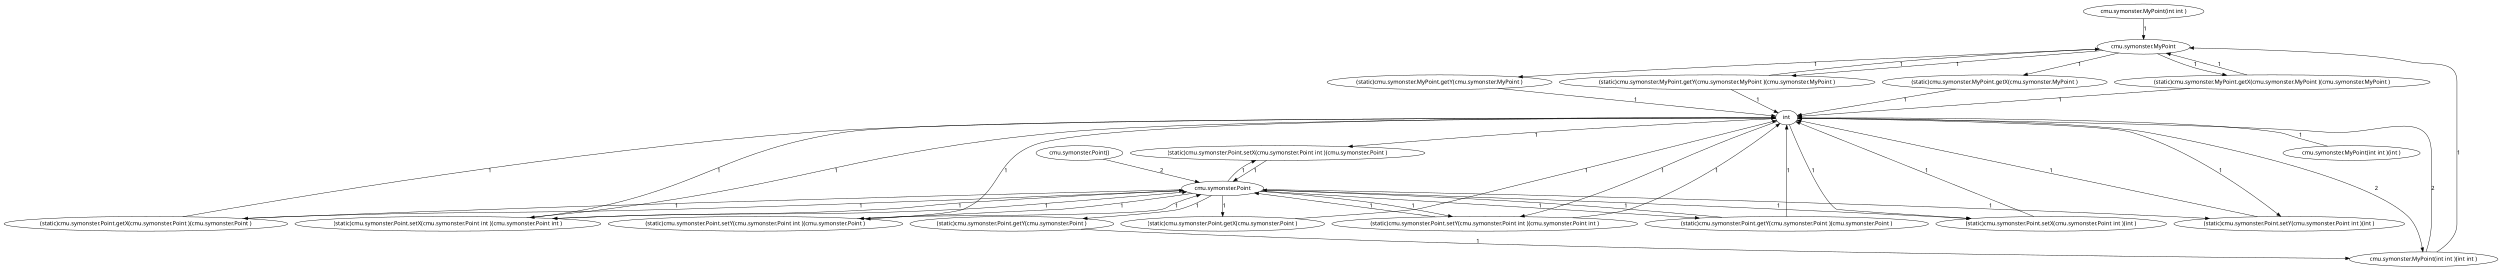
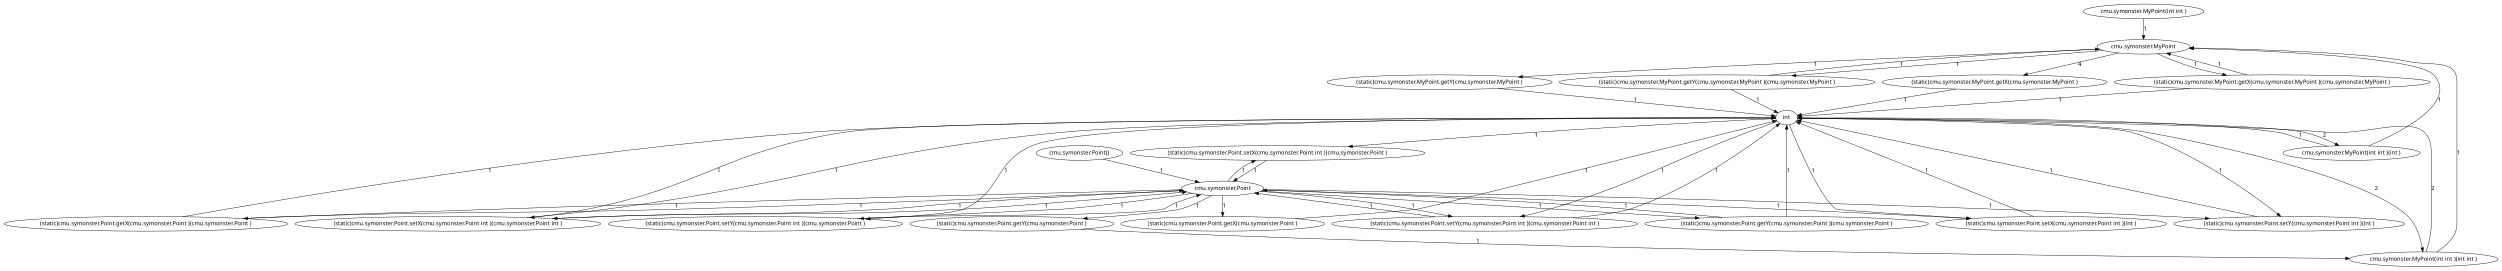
edge "cmu.symonster.MyPoint(int int )(int )" -> "cmu.symonster.MyPoint": added, label "1"
edge "cmu.symonster.MyPoint" -> "(static)cmu.symonster.MyPoint.getX(cmu.symonster.MyPoint )": label "1" -> "4"
edge "int" -> "cmu.symonster.MyPoint(int int )(int )": added, label "2"
edge "cmu.symonster.Point()" -> "cmu.symonster.Point": label "2" -> "1"
